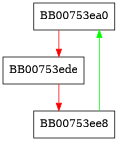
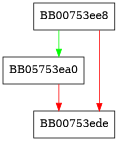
node "BB00753ea0": label "BB00753ea0" -> "BB05753ea0"
edge "BB00753ede" -> "BB00753ee8": reversed
